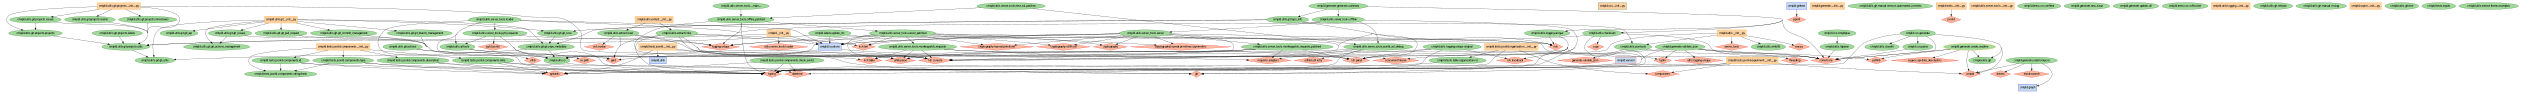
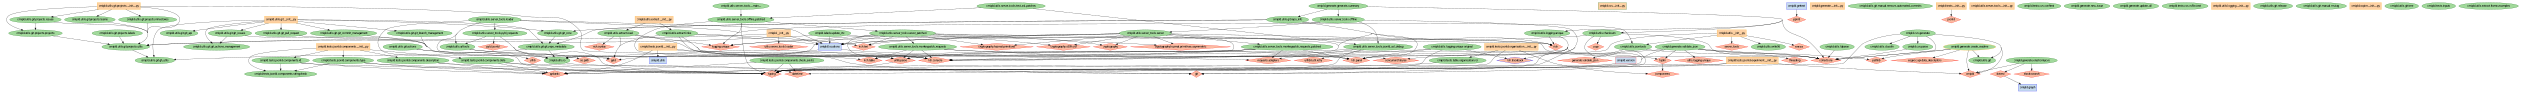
node "cmipld.cvs.cmip6plus": removed
edge "cmipld.utils.server_tools.pyld_requests" -> "logging.unique": removed
node "rich.traceback": color red -> blue
edge "cmipld.tests.jsonld.experiment.__init__.py" -> "components": now "tqdm" -> "components"
edge "cmipld.utils.extract.links" -> "typing": now "urllib.parse" -> "typing"
edge "cmipld.generate.elasticmipcvs" -> "cmipld.graph": now "dotenv" -> "cmipld.graph"
